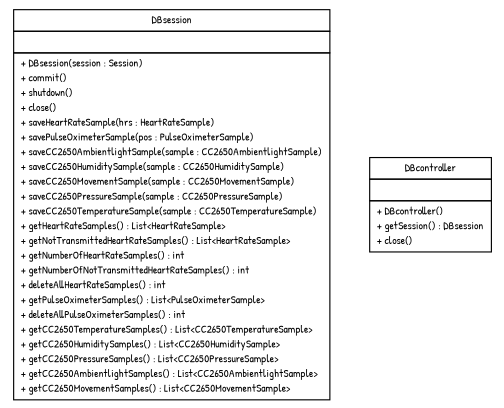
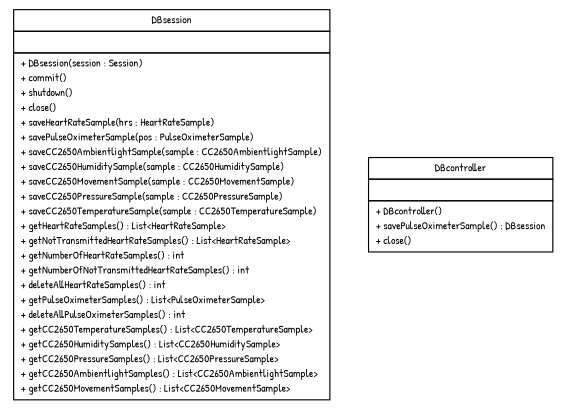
node "DBcontroller": text "+ getSession() : DBsession" -> "+ savePulseOximeterSample() : DBsession"
